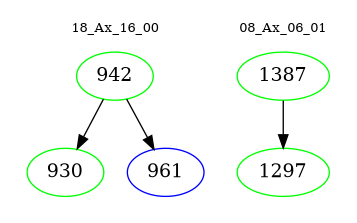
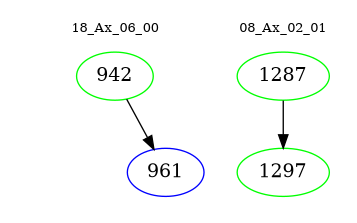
cluster "18_Ax_16_00": label "18_Ax_16_00" -> "18_Ax_06_00"
cluster "08_Ax_06_01": label "08_Ax_06_01" -> "08_Ax_02_01"
node "1387": label "1387" -> "1287"
node "930": removed
